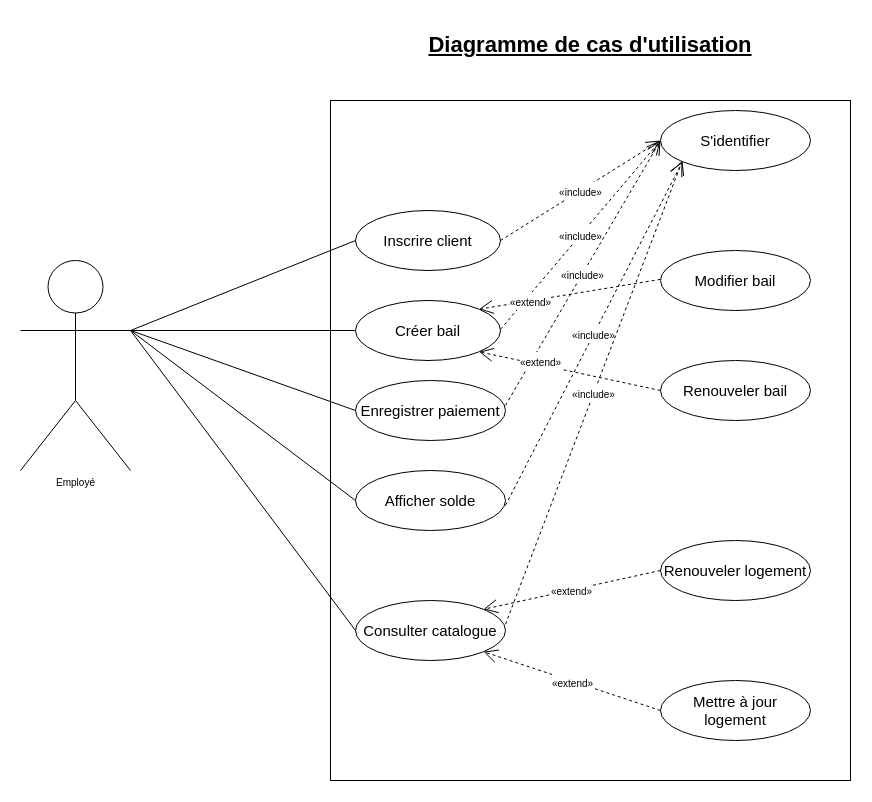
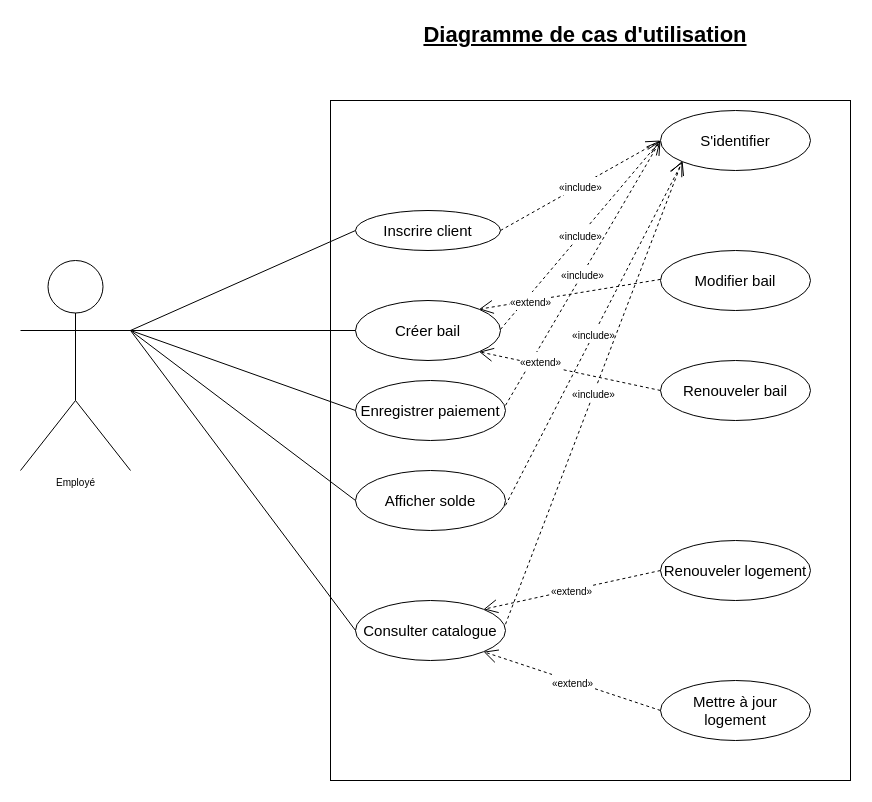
node "Diagramme de cas d'utilisation": moved (591, 46) -> (586, 36)
node "Inscrire client": size 145x60 -> 145x40
